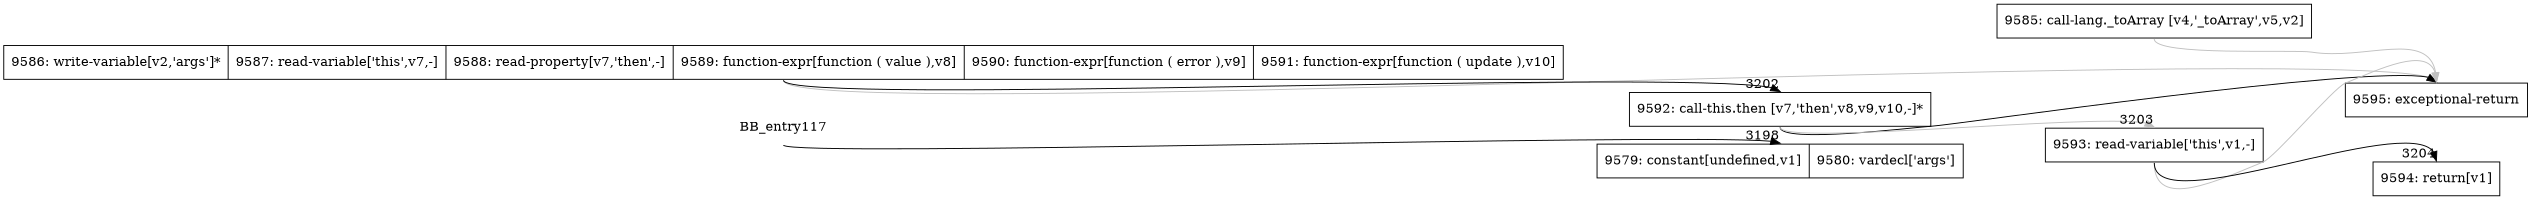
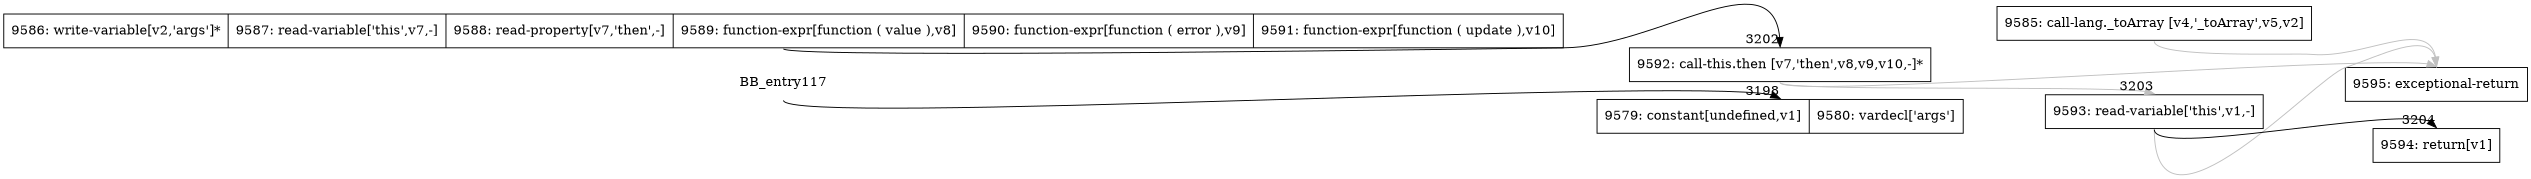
edge "9586: write-variable[v2,'args']*" -> "9595: exceptional-return": removed
edge "9592: call-this.then [v7,'then',v8,v9,v10,-]*" -> "9595: exceptional-return": color black -> gray
